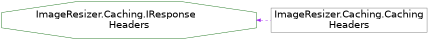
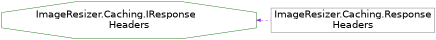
node "ImageResizer.Caching.Caching Headers": label "ImageResizer.Caching.Caching Headers" -> "ImageResizer.Caching.Response Headers"
